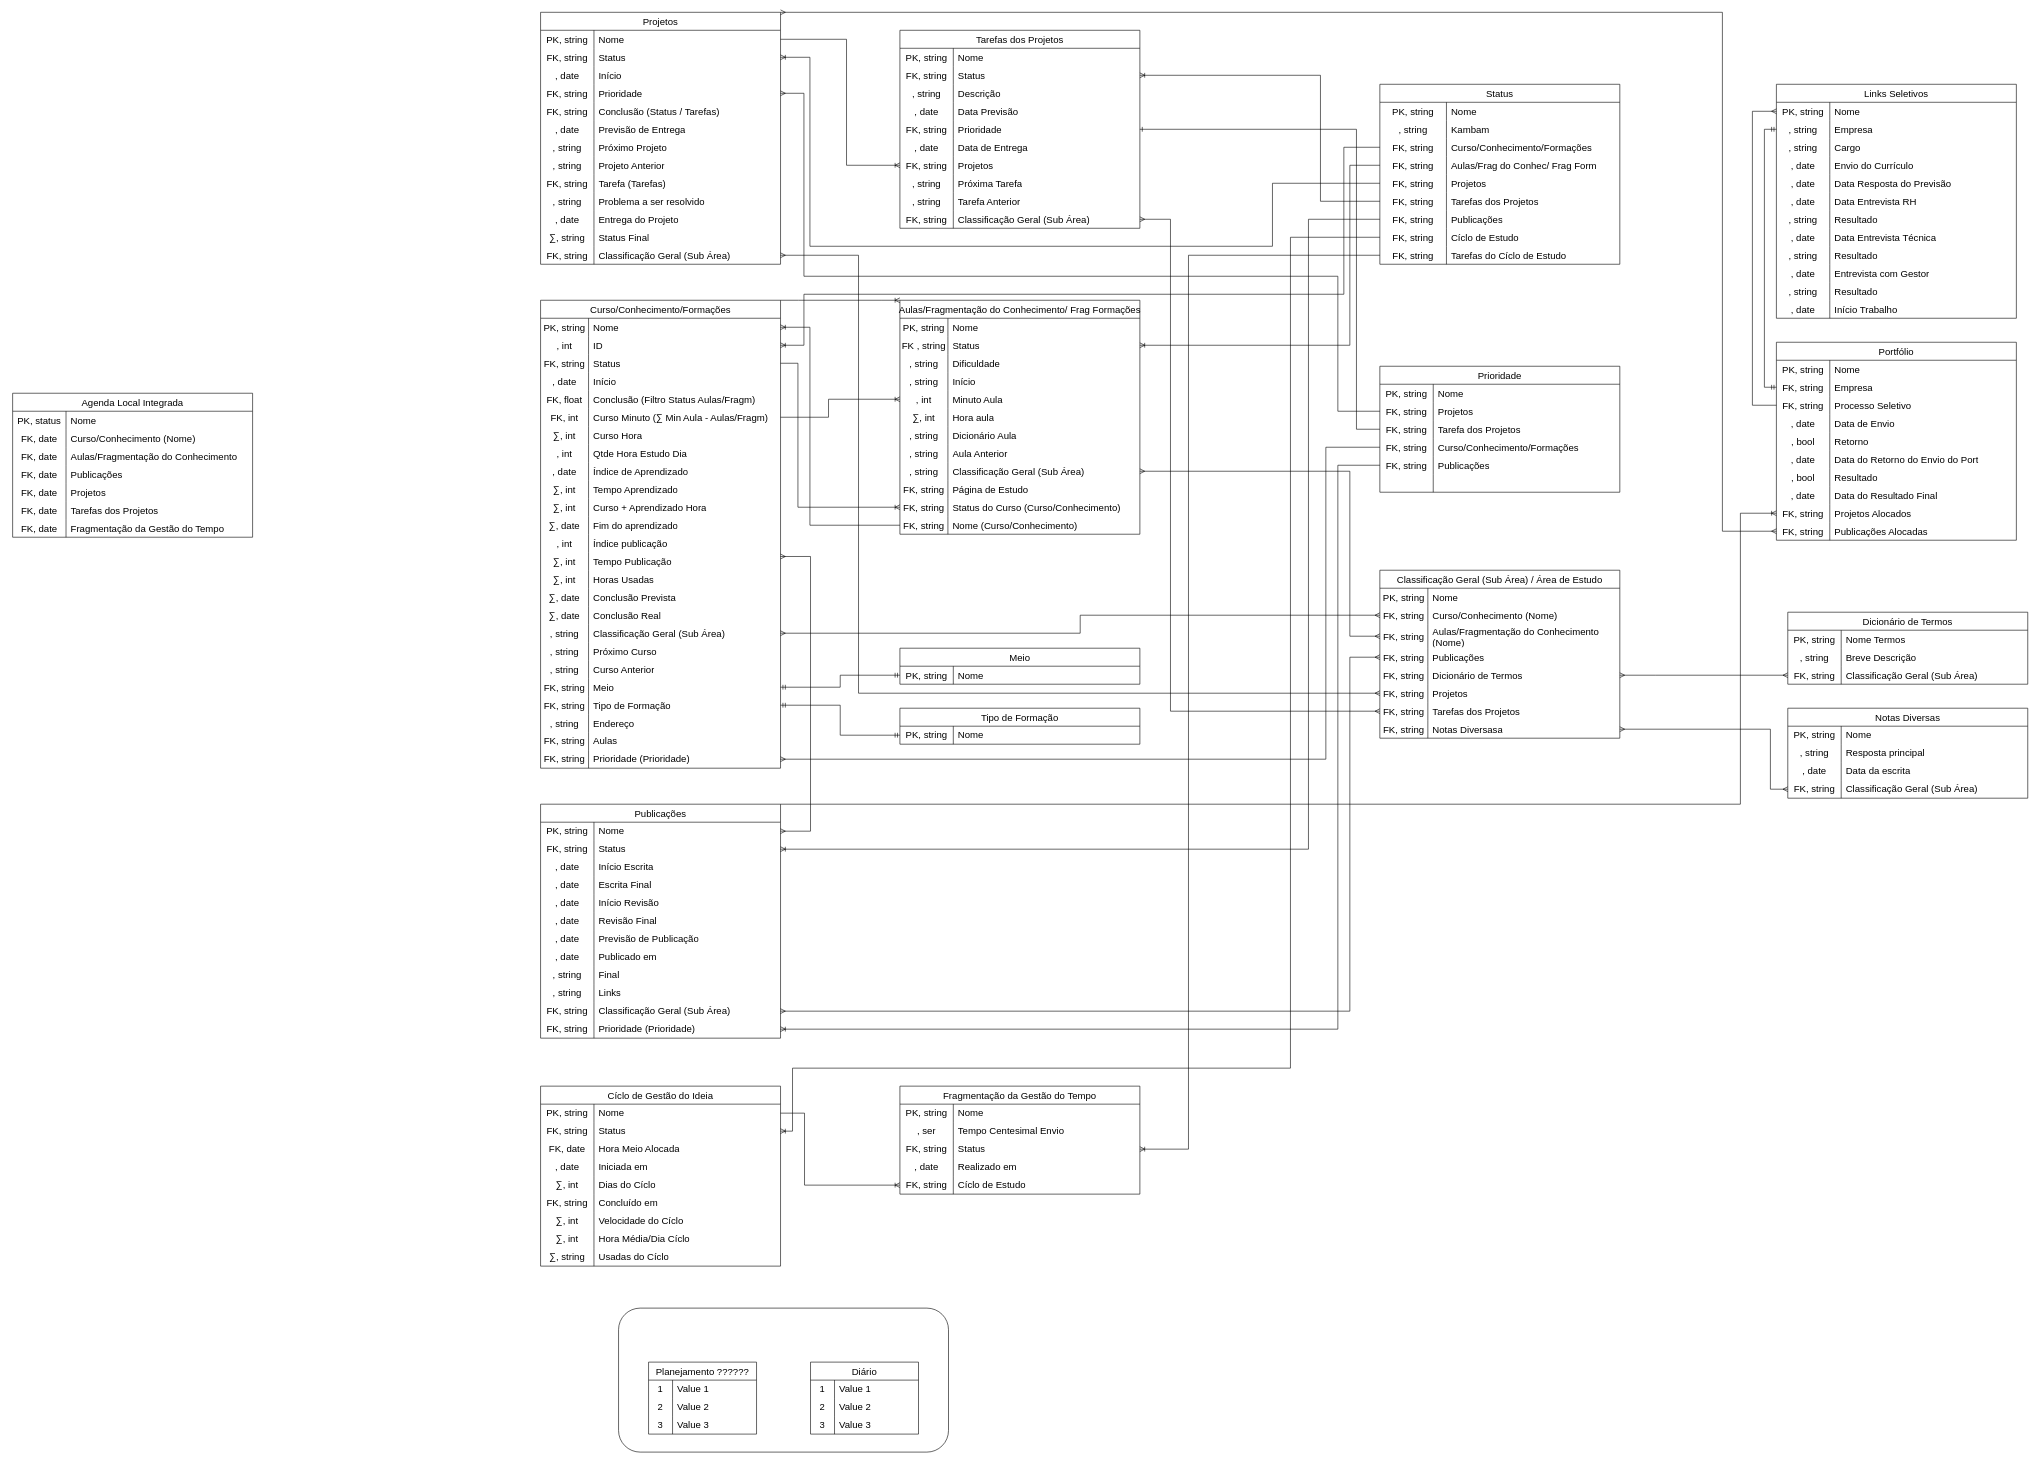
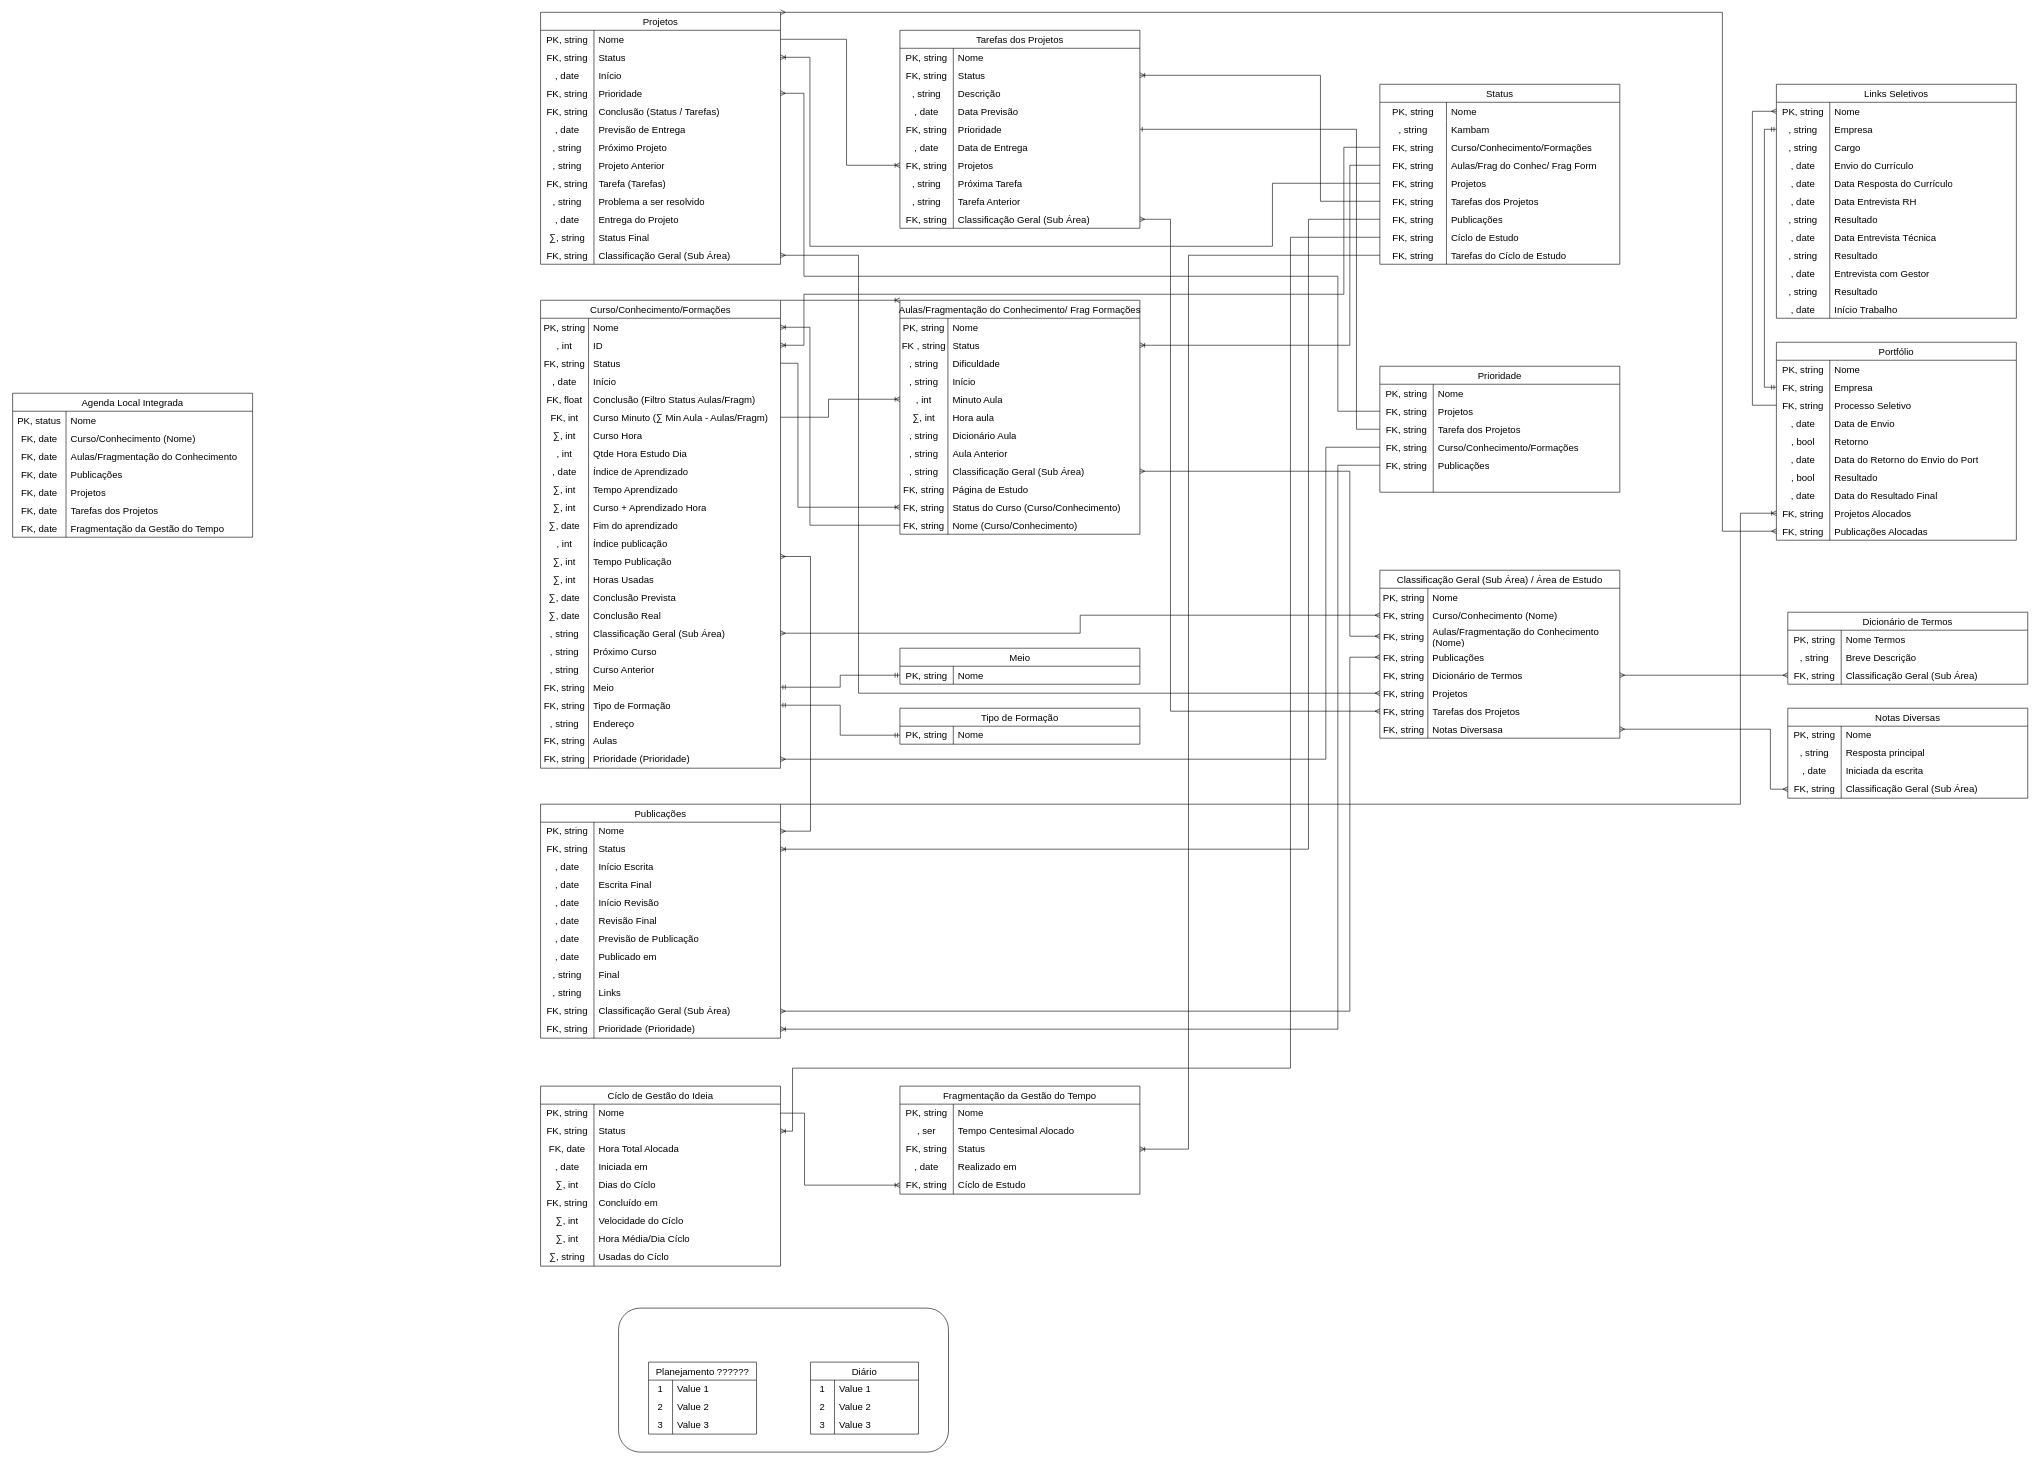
node "Data Resposta do Previsão": label "Data Resposta do Previsão" -> "Data Resposta do Currículo"
node "Data da escrita": label "Data da escrita" -> "Iniciada da escrita"
node "Tempo Centesimal Envio": label "Tempo Centesimal Envio" -> "Tempo Centesimal Alocado"
node "Hora Meio Alocada": label "Hora Meio Alocada" -> "Hora Total Alocada"
